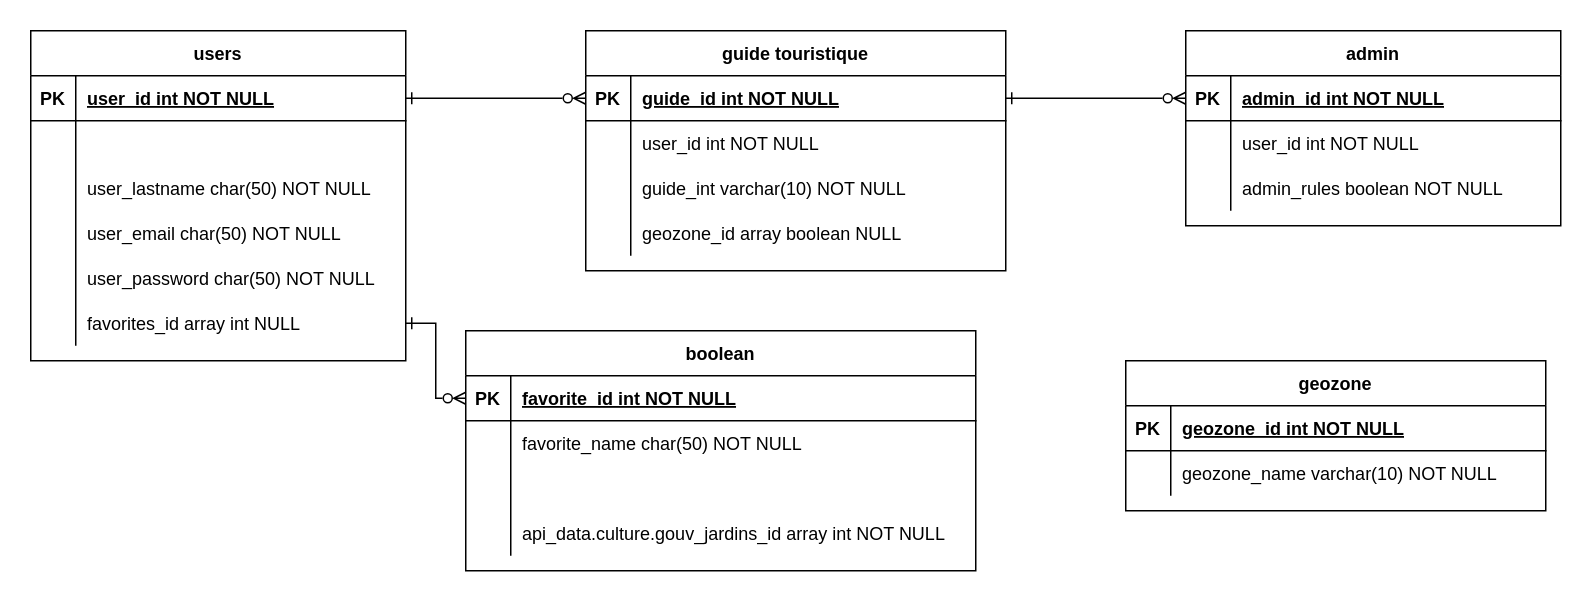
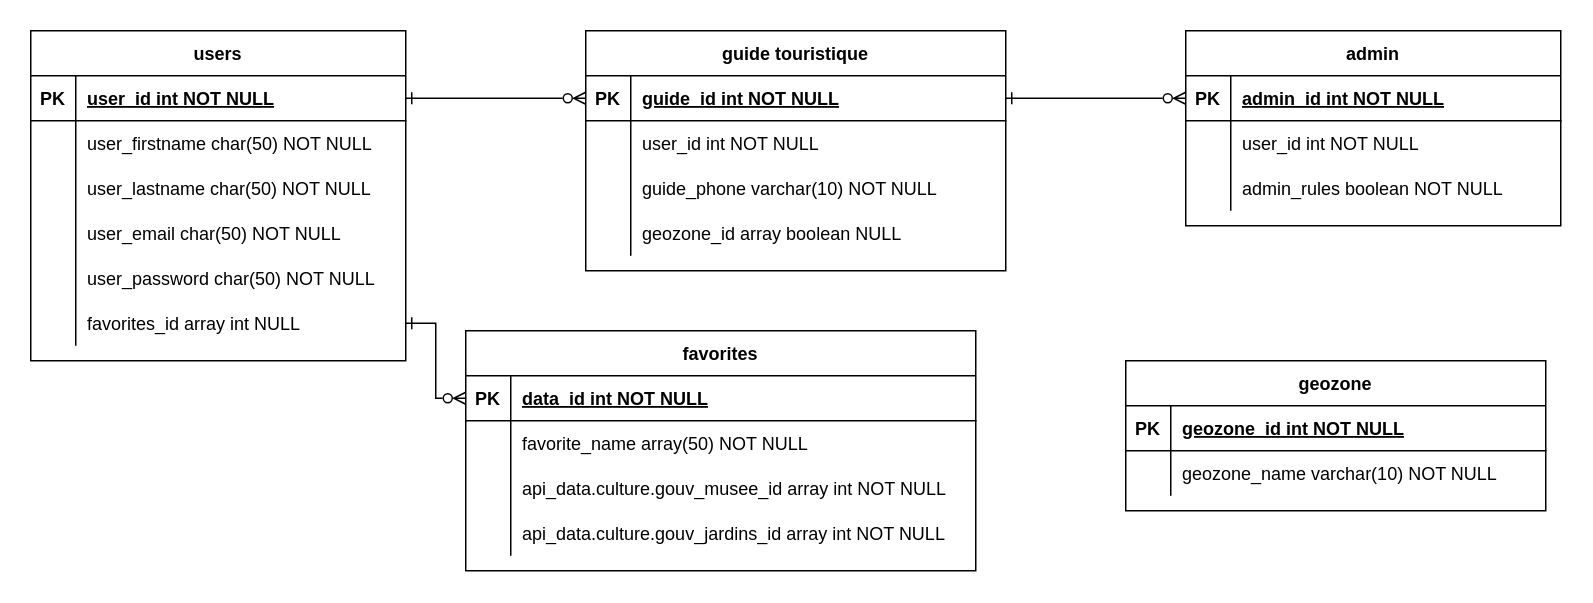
node "user_firstname char(50) NOT NULL": added
node "guide_int varchar(10) NOT NULL": label "guide_int varchar(10) NOT NULL" -> "guide_phone varchar(10) NOT NULL"
node "boolean": label "boolean" -> "favorites"
node "favorite_id int NOT NULL": label "favorite_id int NOT NULL" -> "data_id int NOT NULL"
node "favorite_name char(50) NOT NULL": label "favorite_name char(50) NOT NULL" -> "favorite_name array(50) NOT NULL"
node "api_data.culture.gouv_musee_id array int NOT NULL": added
